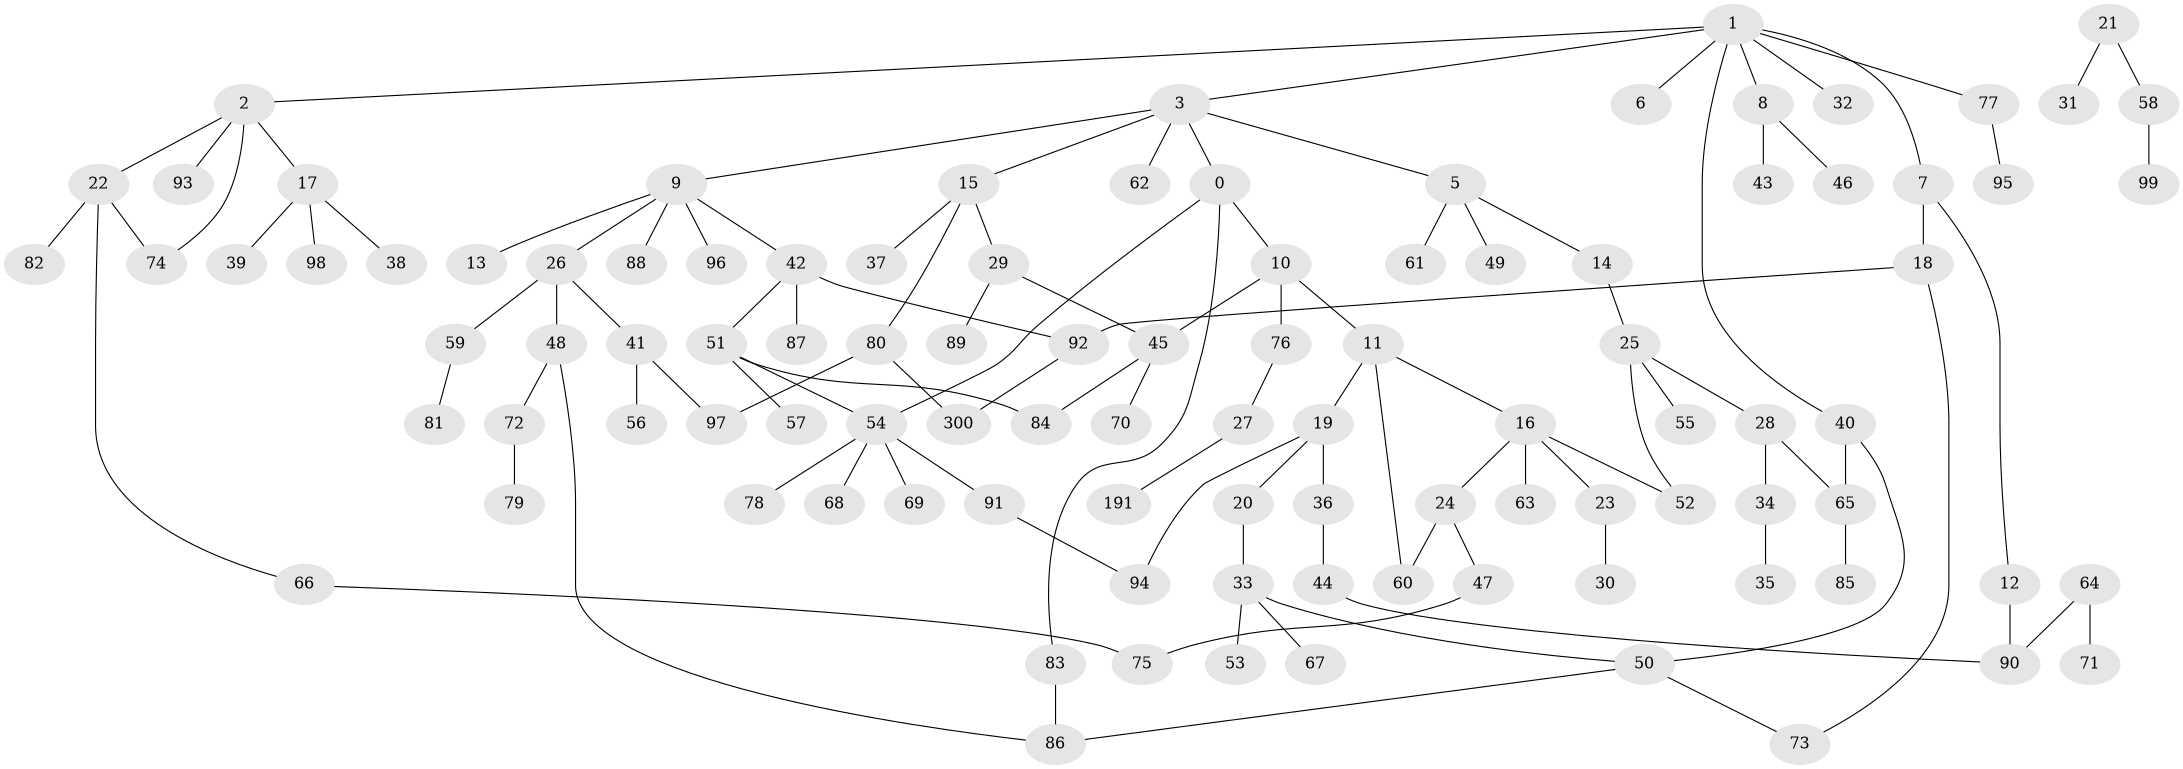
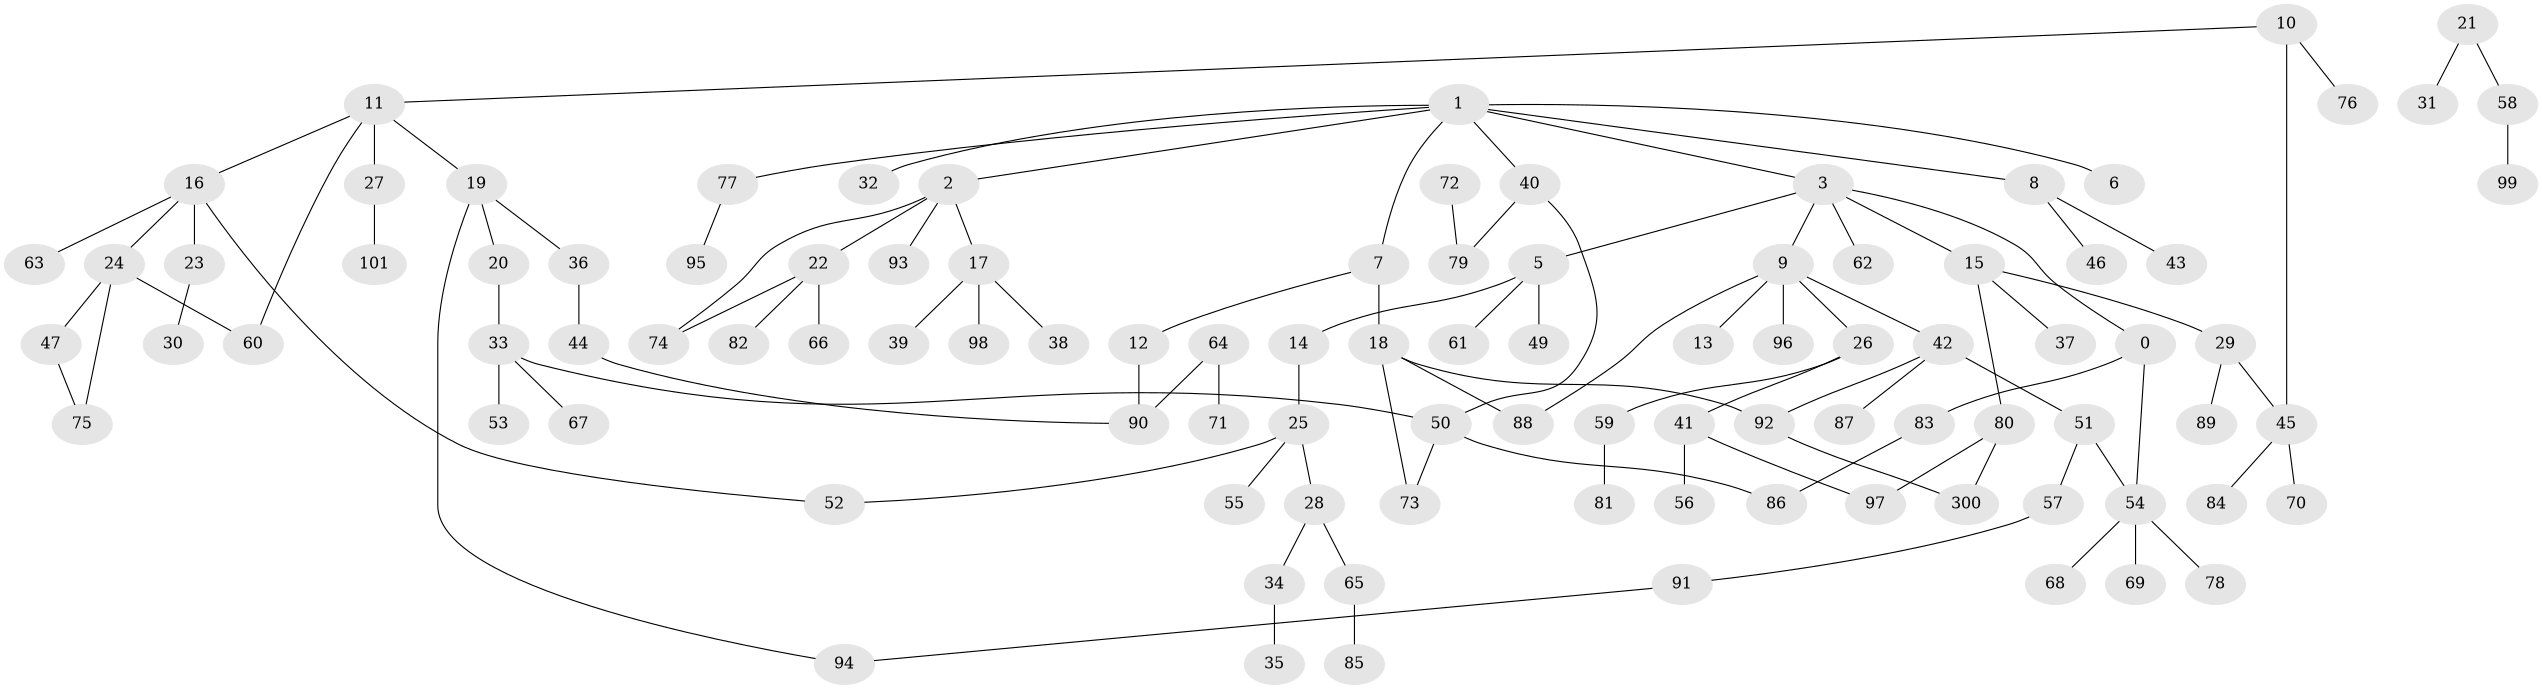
edge "0" -- "10": removed
node "48": removed
edge "51" -- "84": removed
edge "76" -- "27": now "11" -- "27"
edge "18" -- "88": added
edge "54" -- "91": now "57" -- "91"
edge "40" -- "65": now "40" -- "79"
node "191": label "191" -> "101"
edge "66" -- "75": now "24" -- "75"
